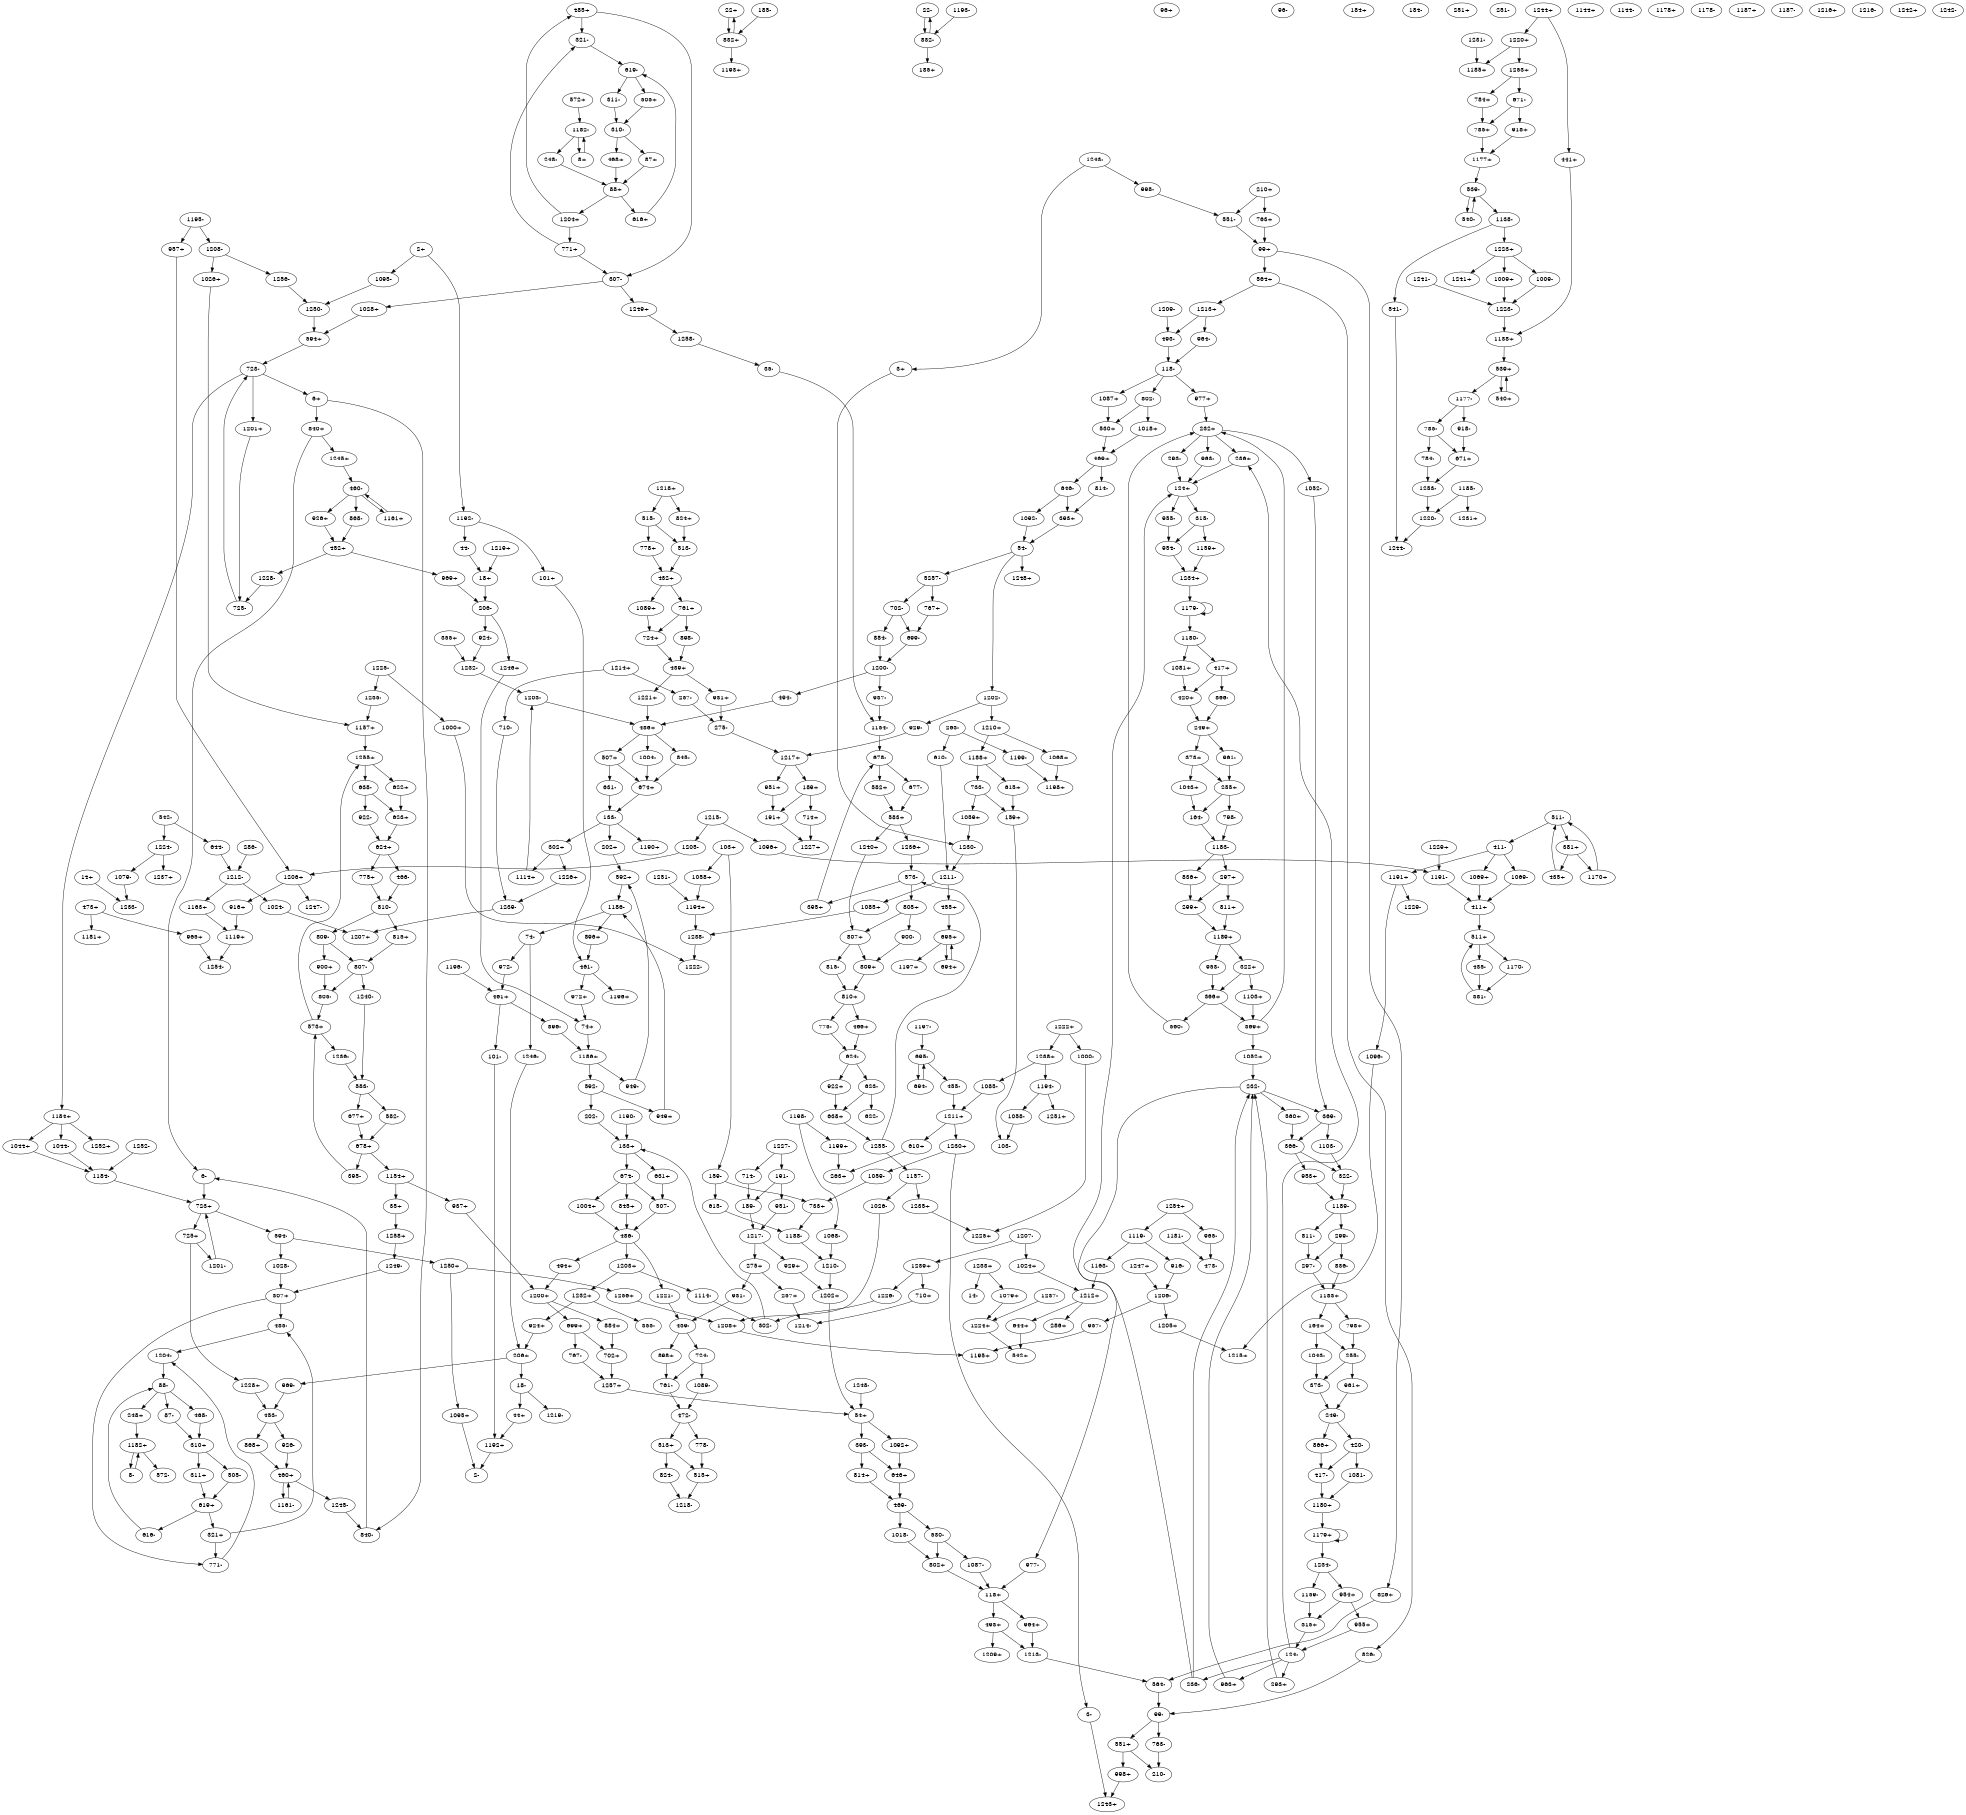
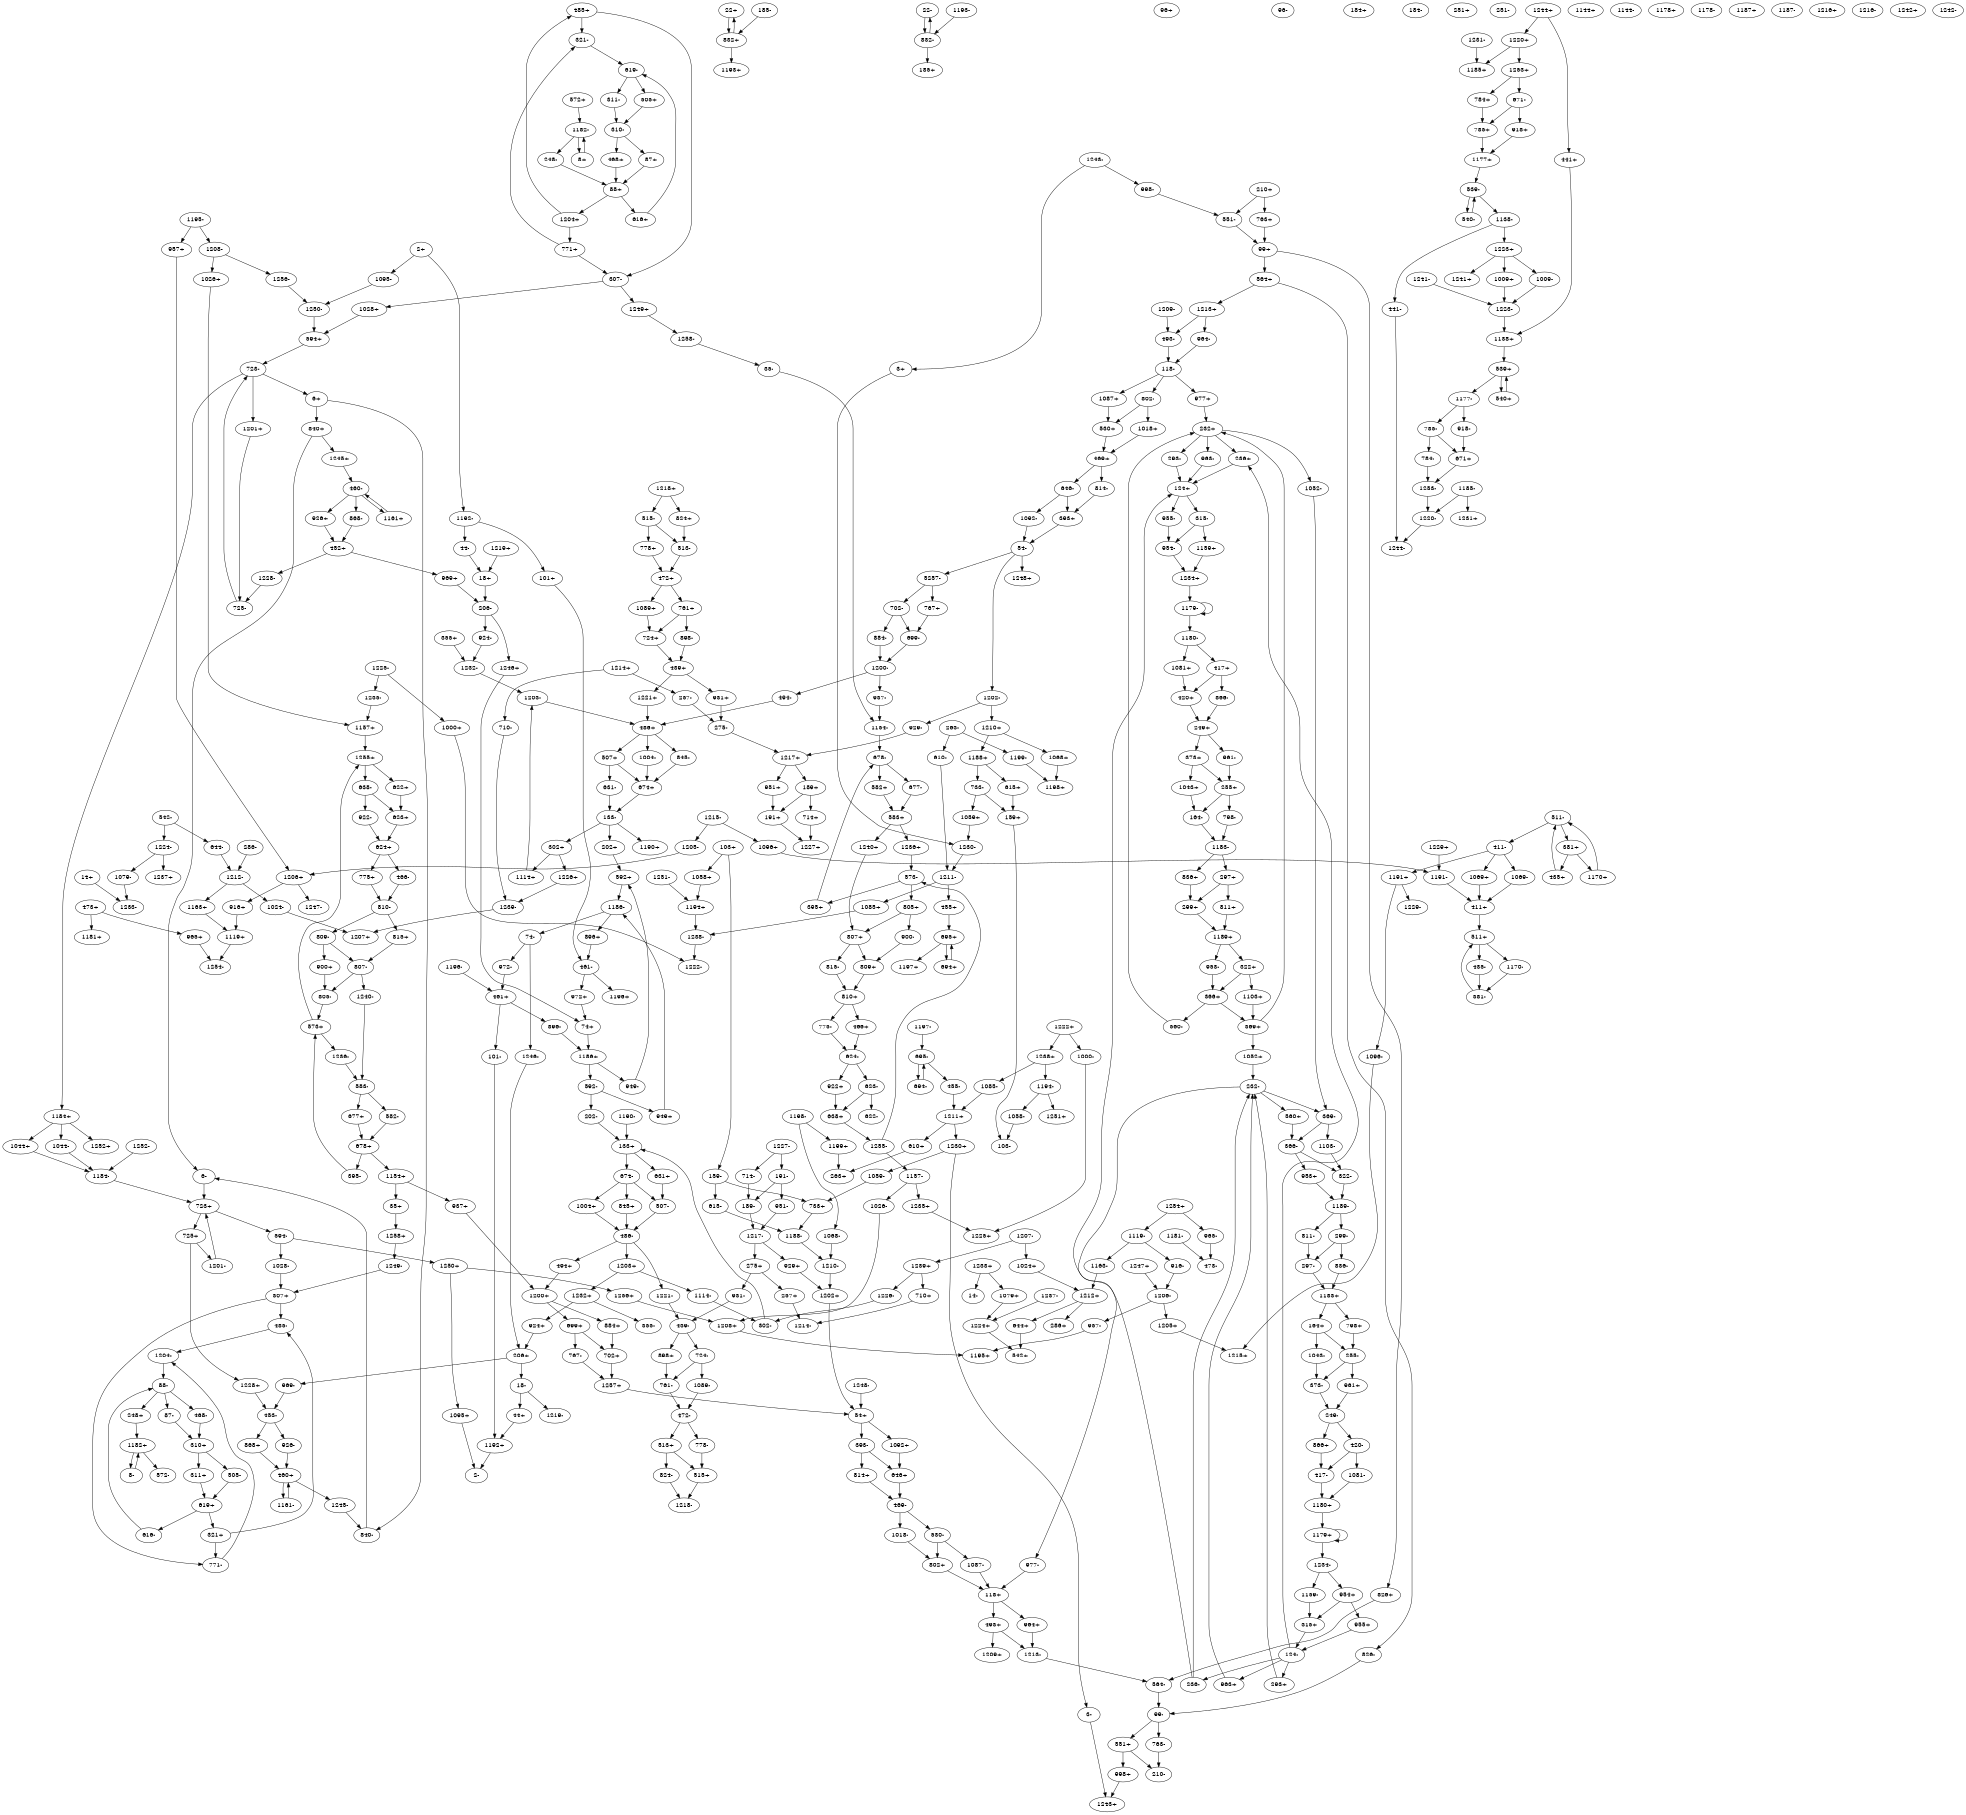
node "541-": label "541-" -> "441-"
node "432+": label "432+" -> "472+"
